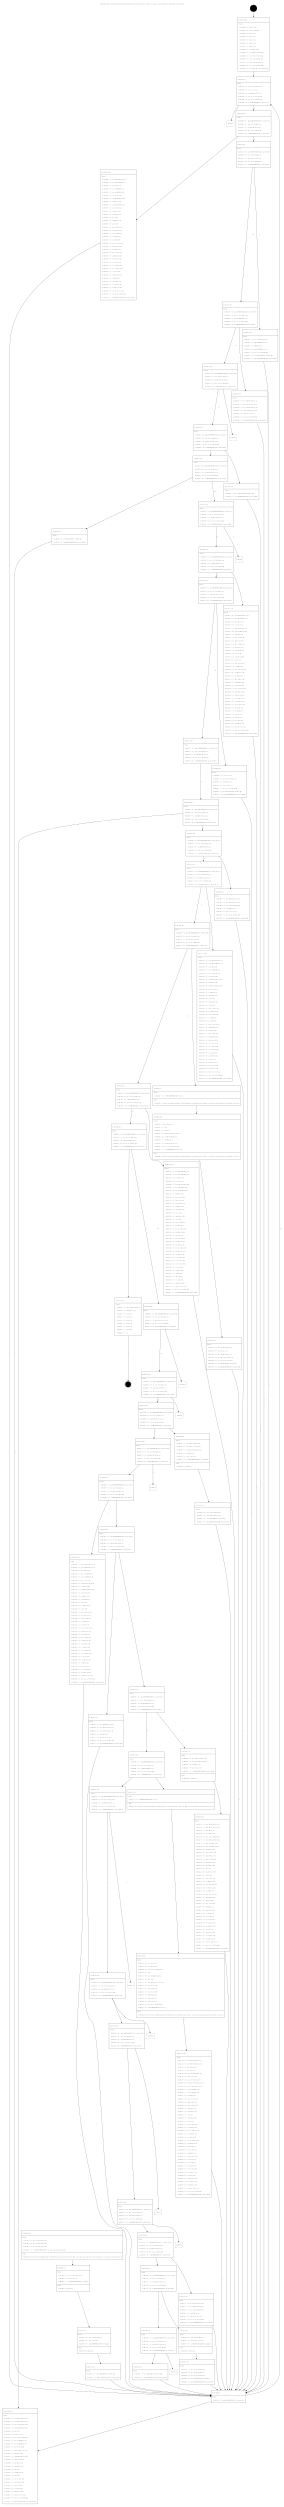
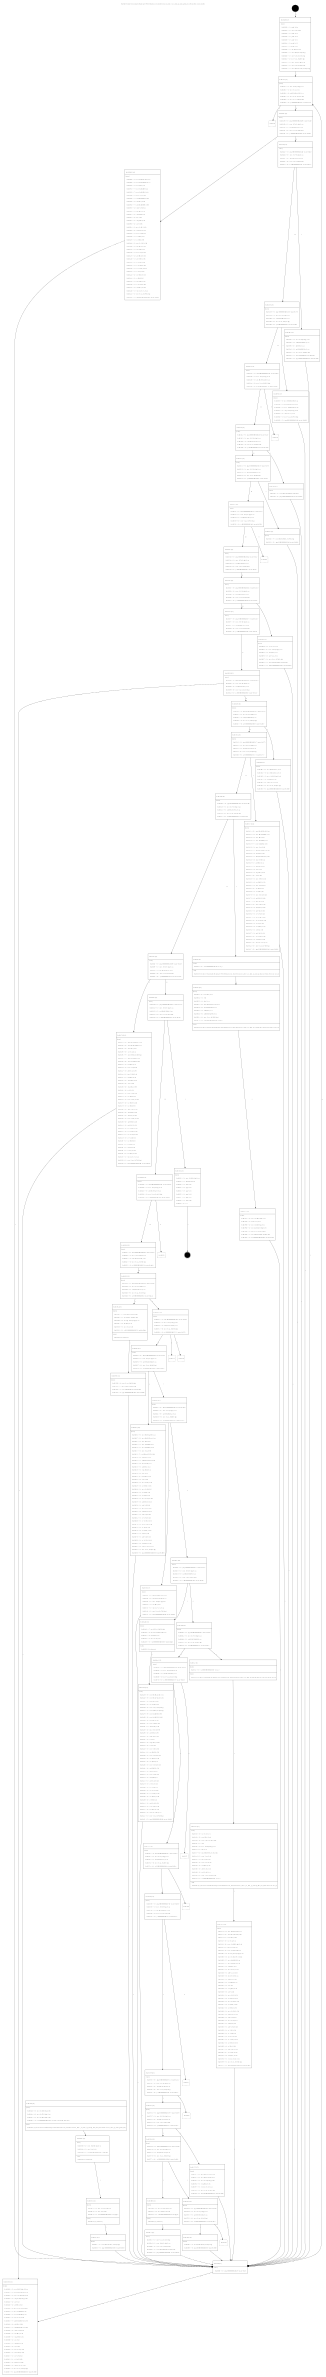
node "0x401df7 [134]": removed
edge "0x40163f [25]" -> "0x401f2b": now "0x401671 [25]" -> "0x401f2b"
